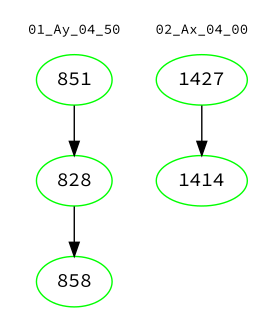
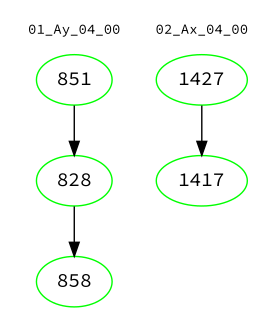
cluster "01_Ay_04_50": label "01_Ay_04_50" -> "01_Ay_04_00"
node "1414": label "1414" -> "1417"
